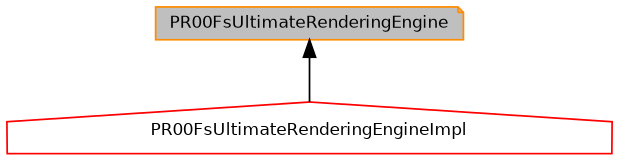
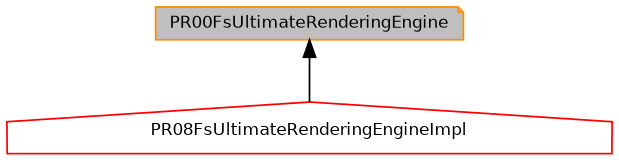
node "PR00FsUltimateRenderingEngineImpl": label "PR00FsUltimateRenderingEngineImpl" -> "PR08FsUltimateRenderingEngineImpl"
